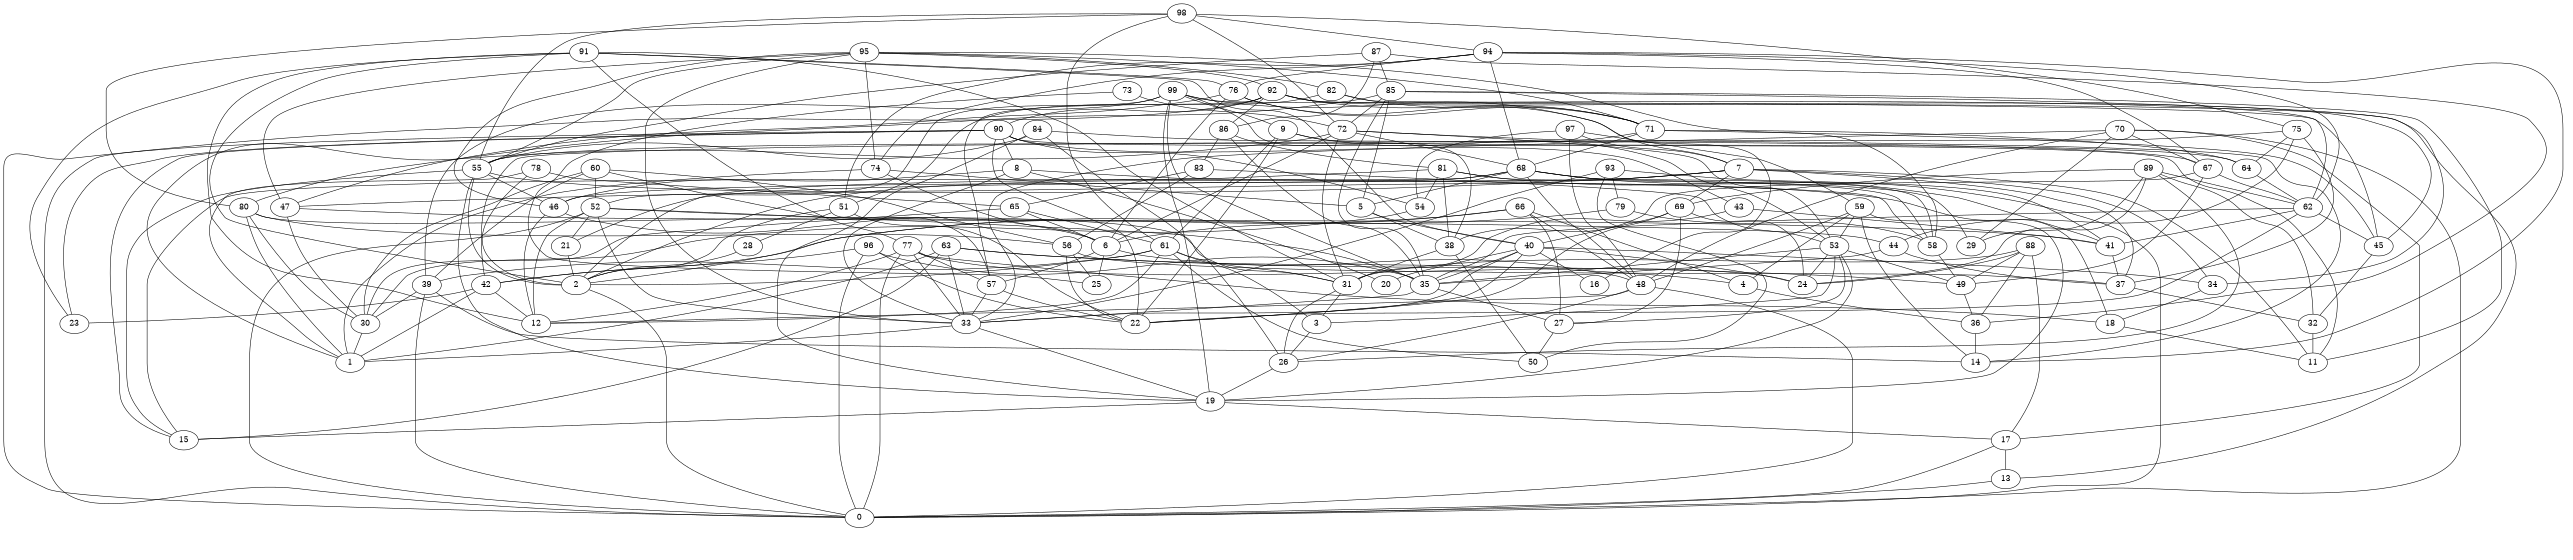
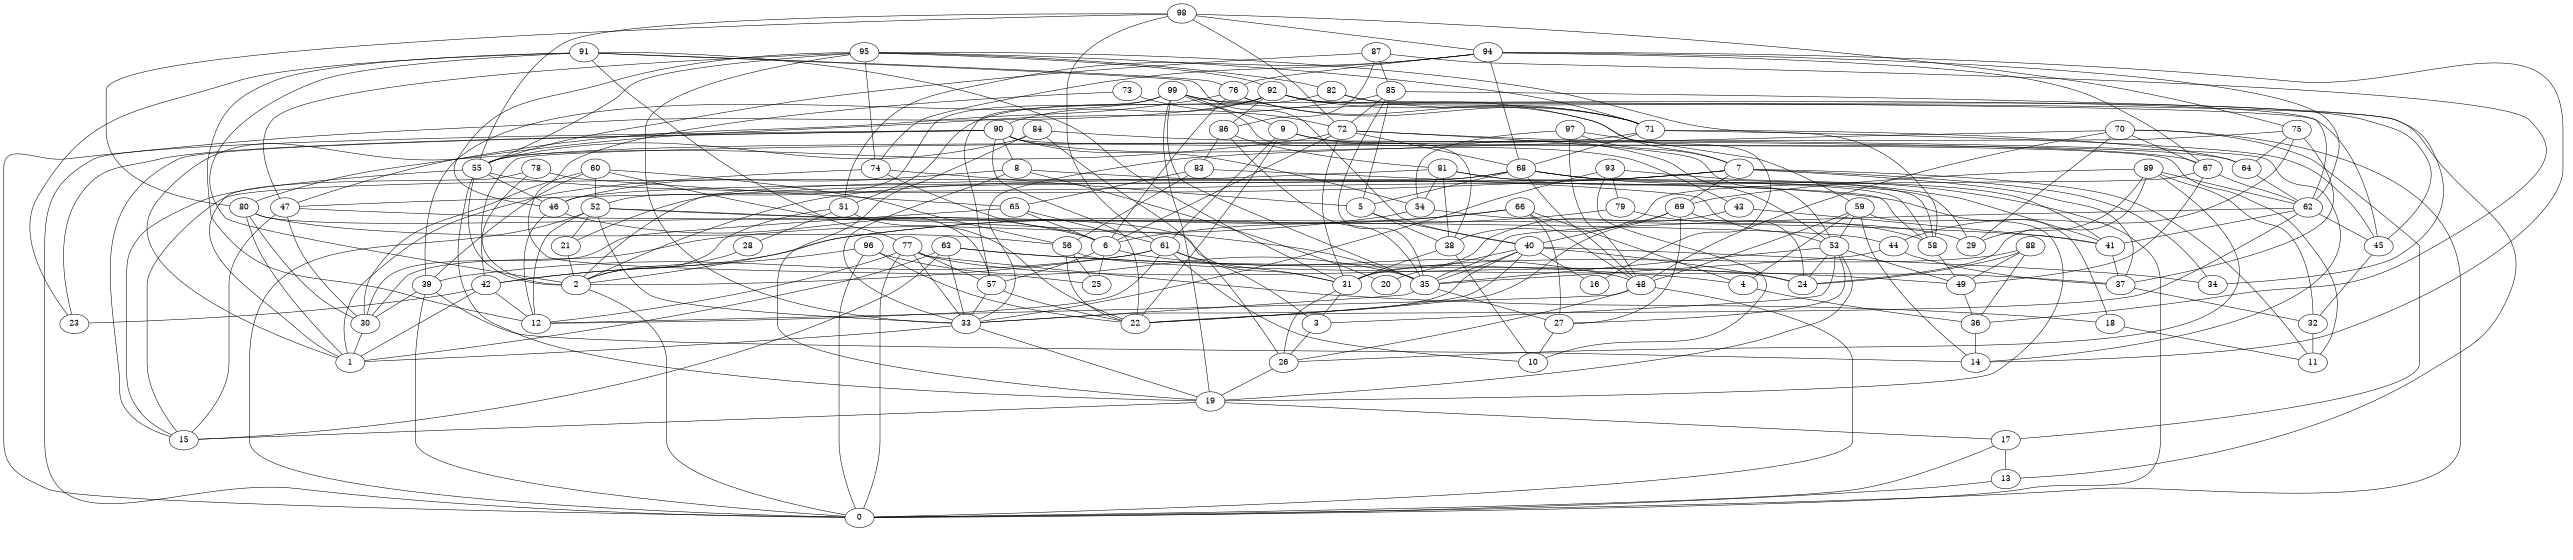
edge "85" -- "11": removed
edge "54" -- "29": added
edge "34" -- "18": removed
edge "47" -- "15": added
edge "88" -- "17": removed
node "50": label "50" -> "10"
